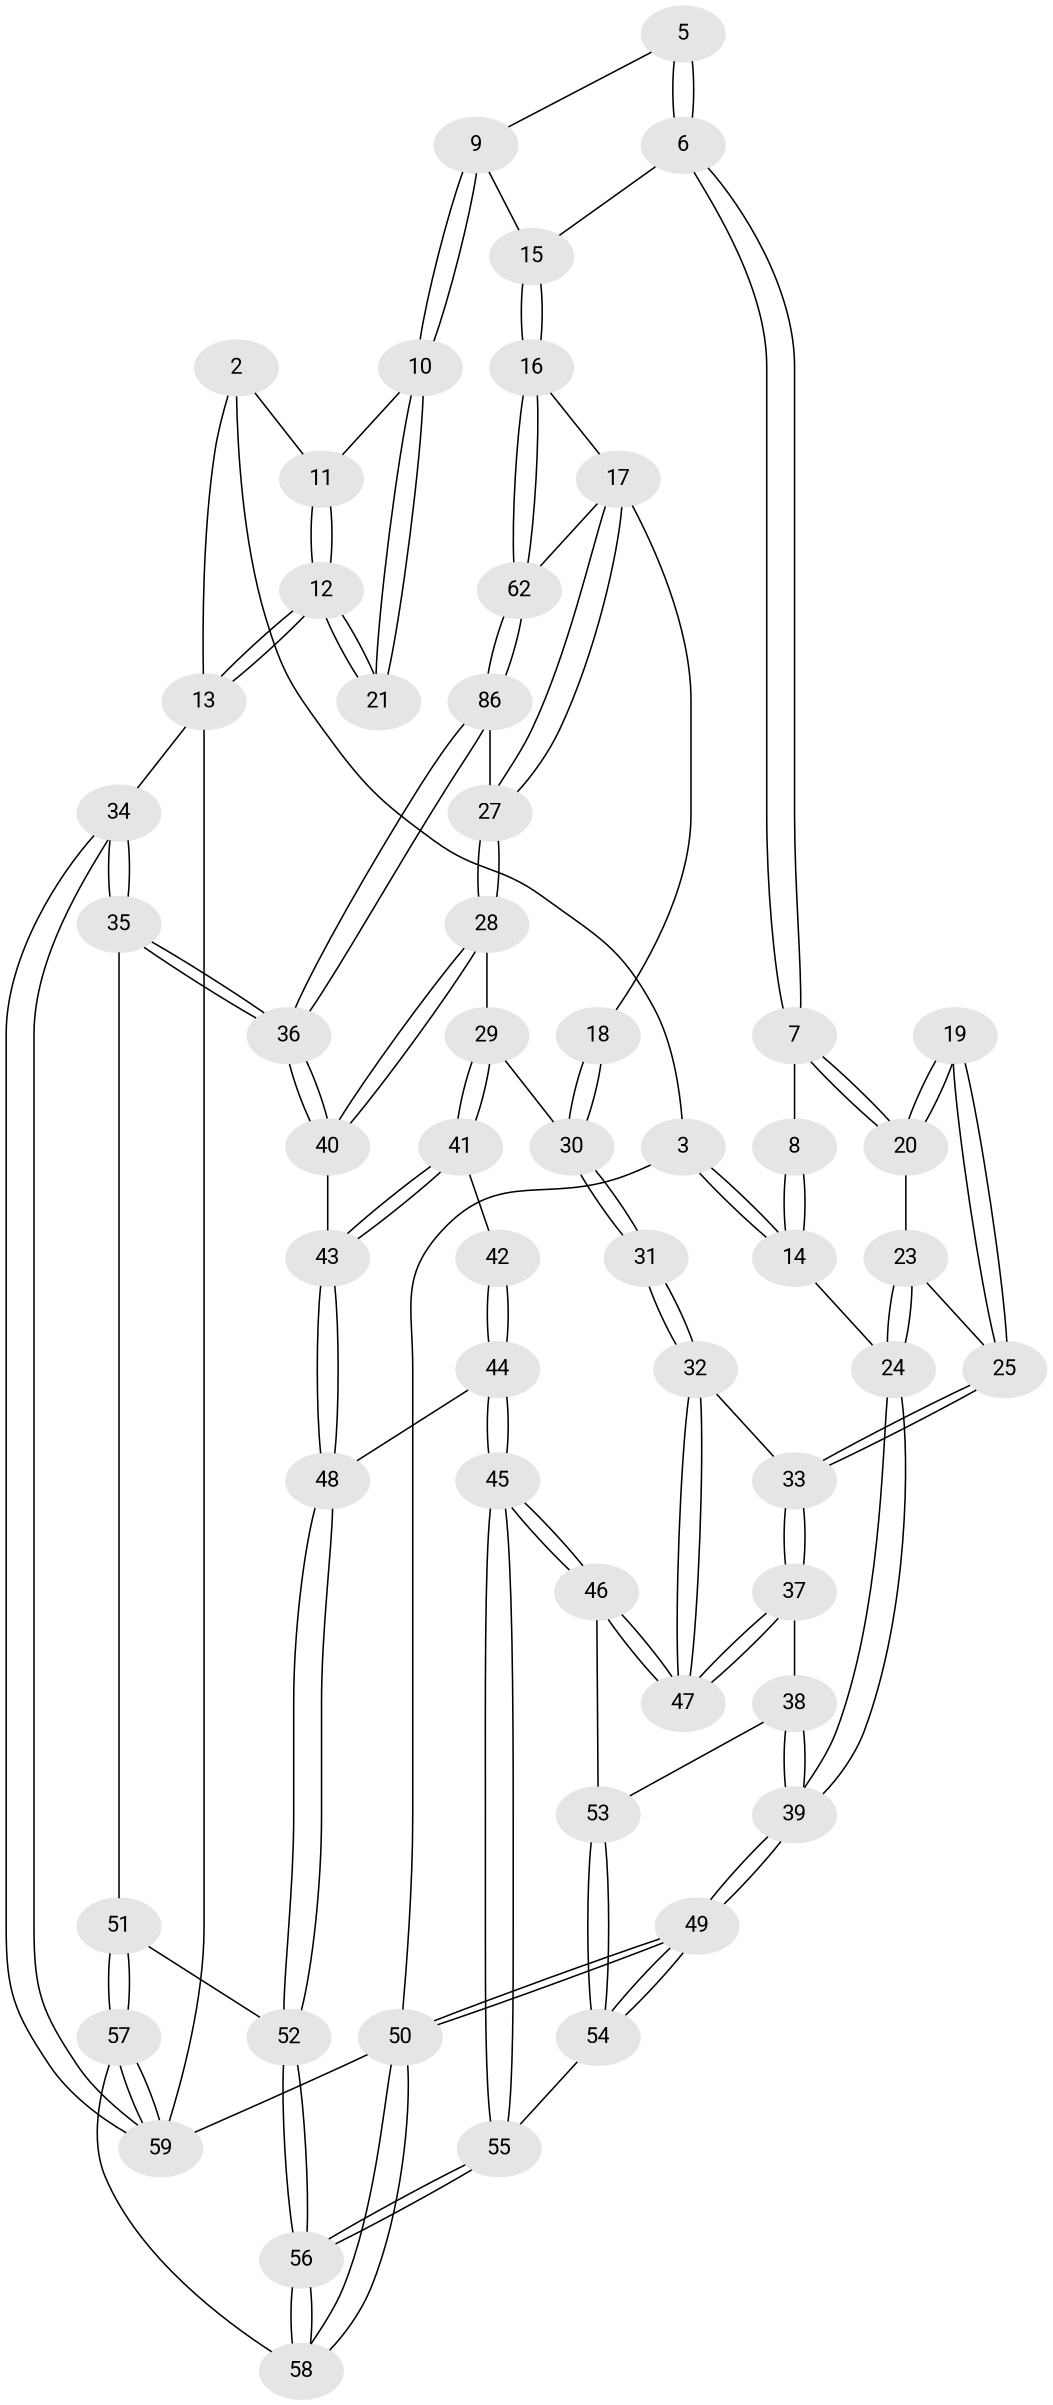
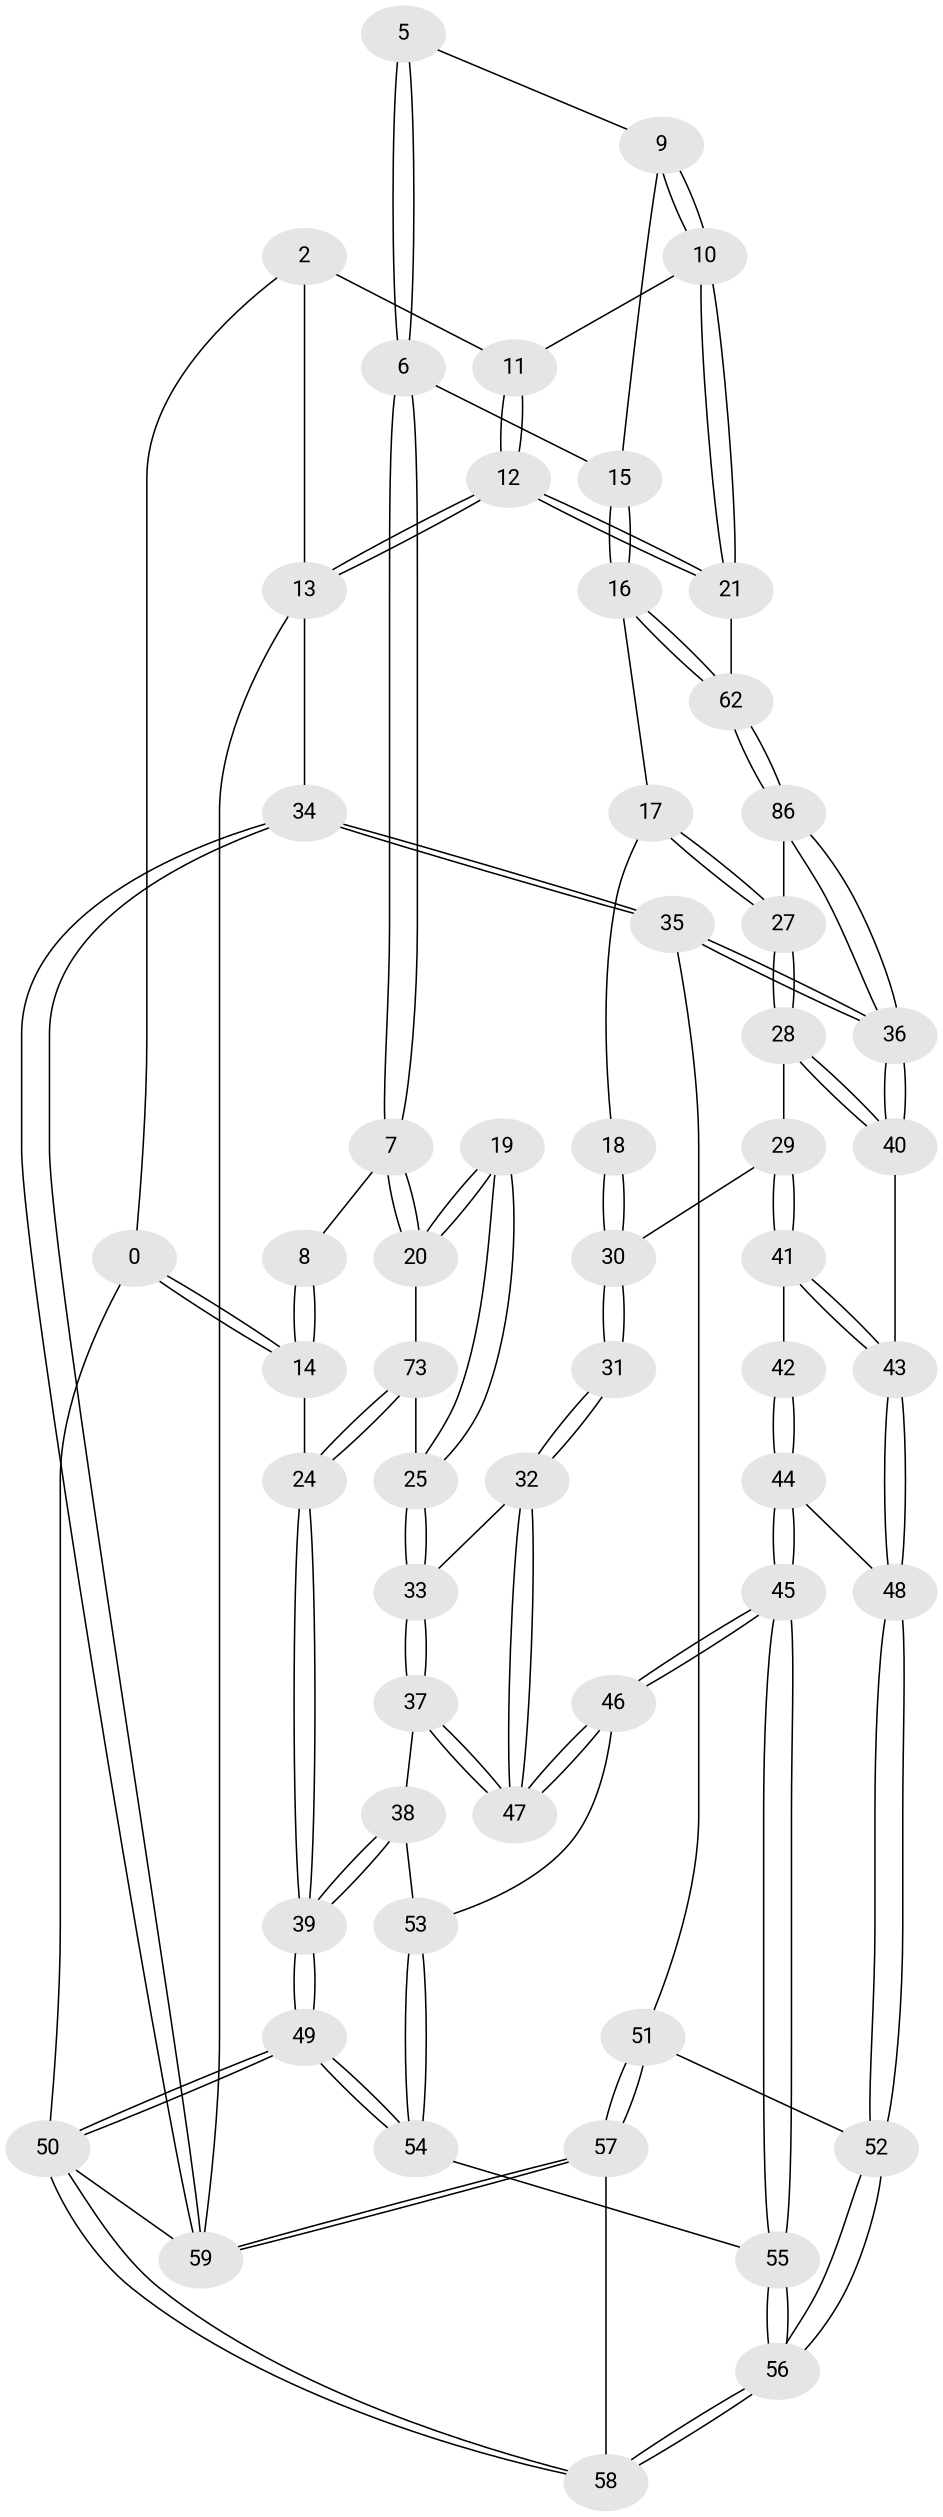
edge "17" -- "62": now "21" -- "62"
node "3": label "3" -> "0"
node "23": label "23" -> "73"
